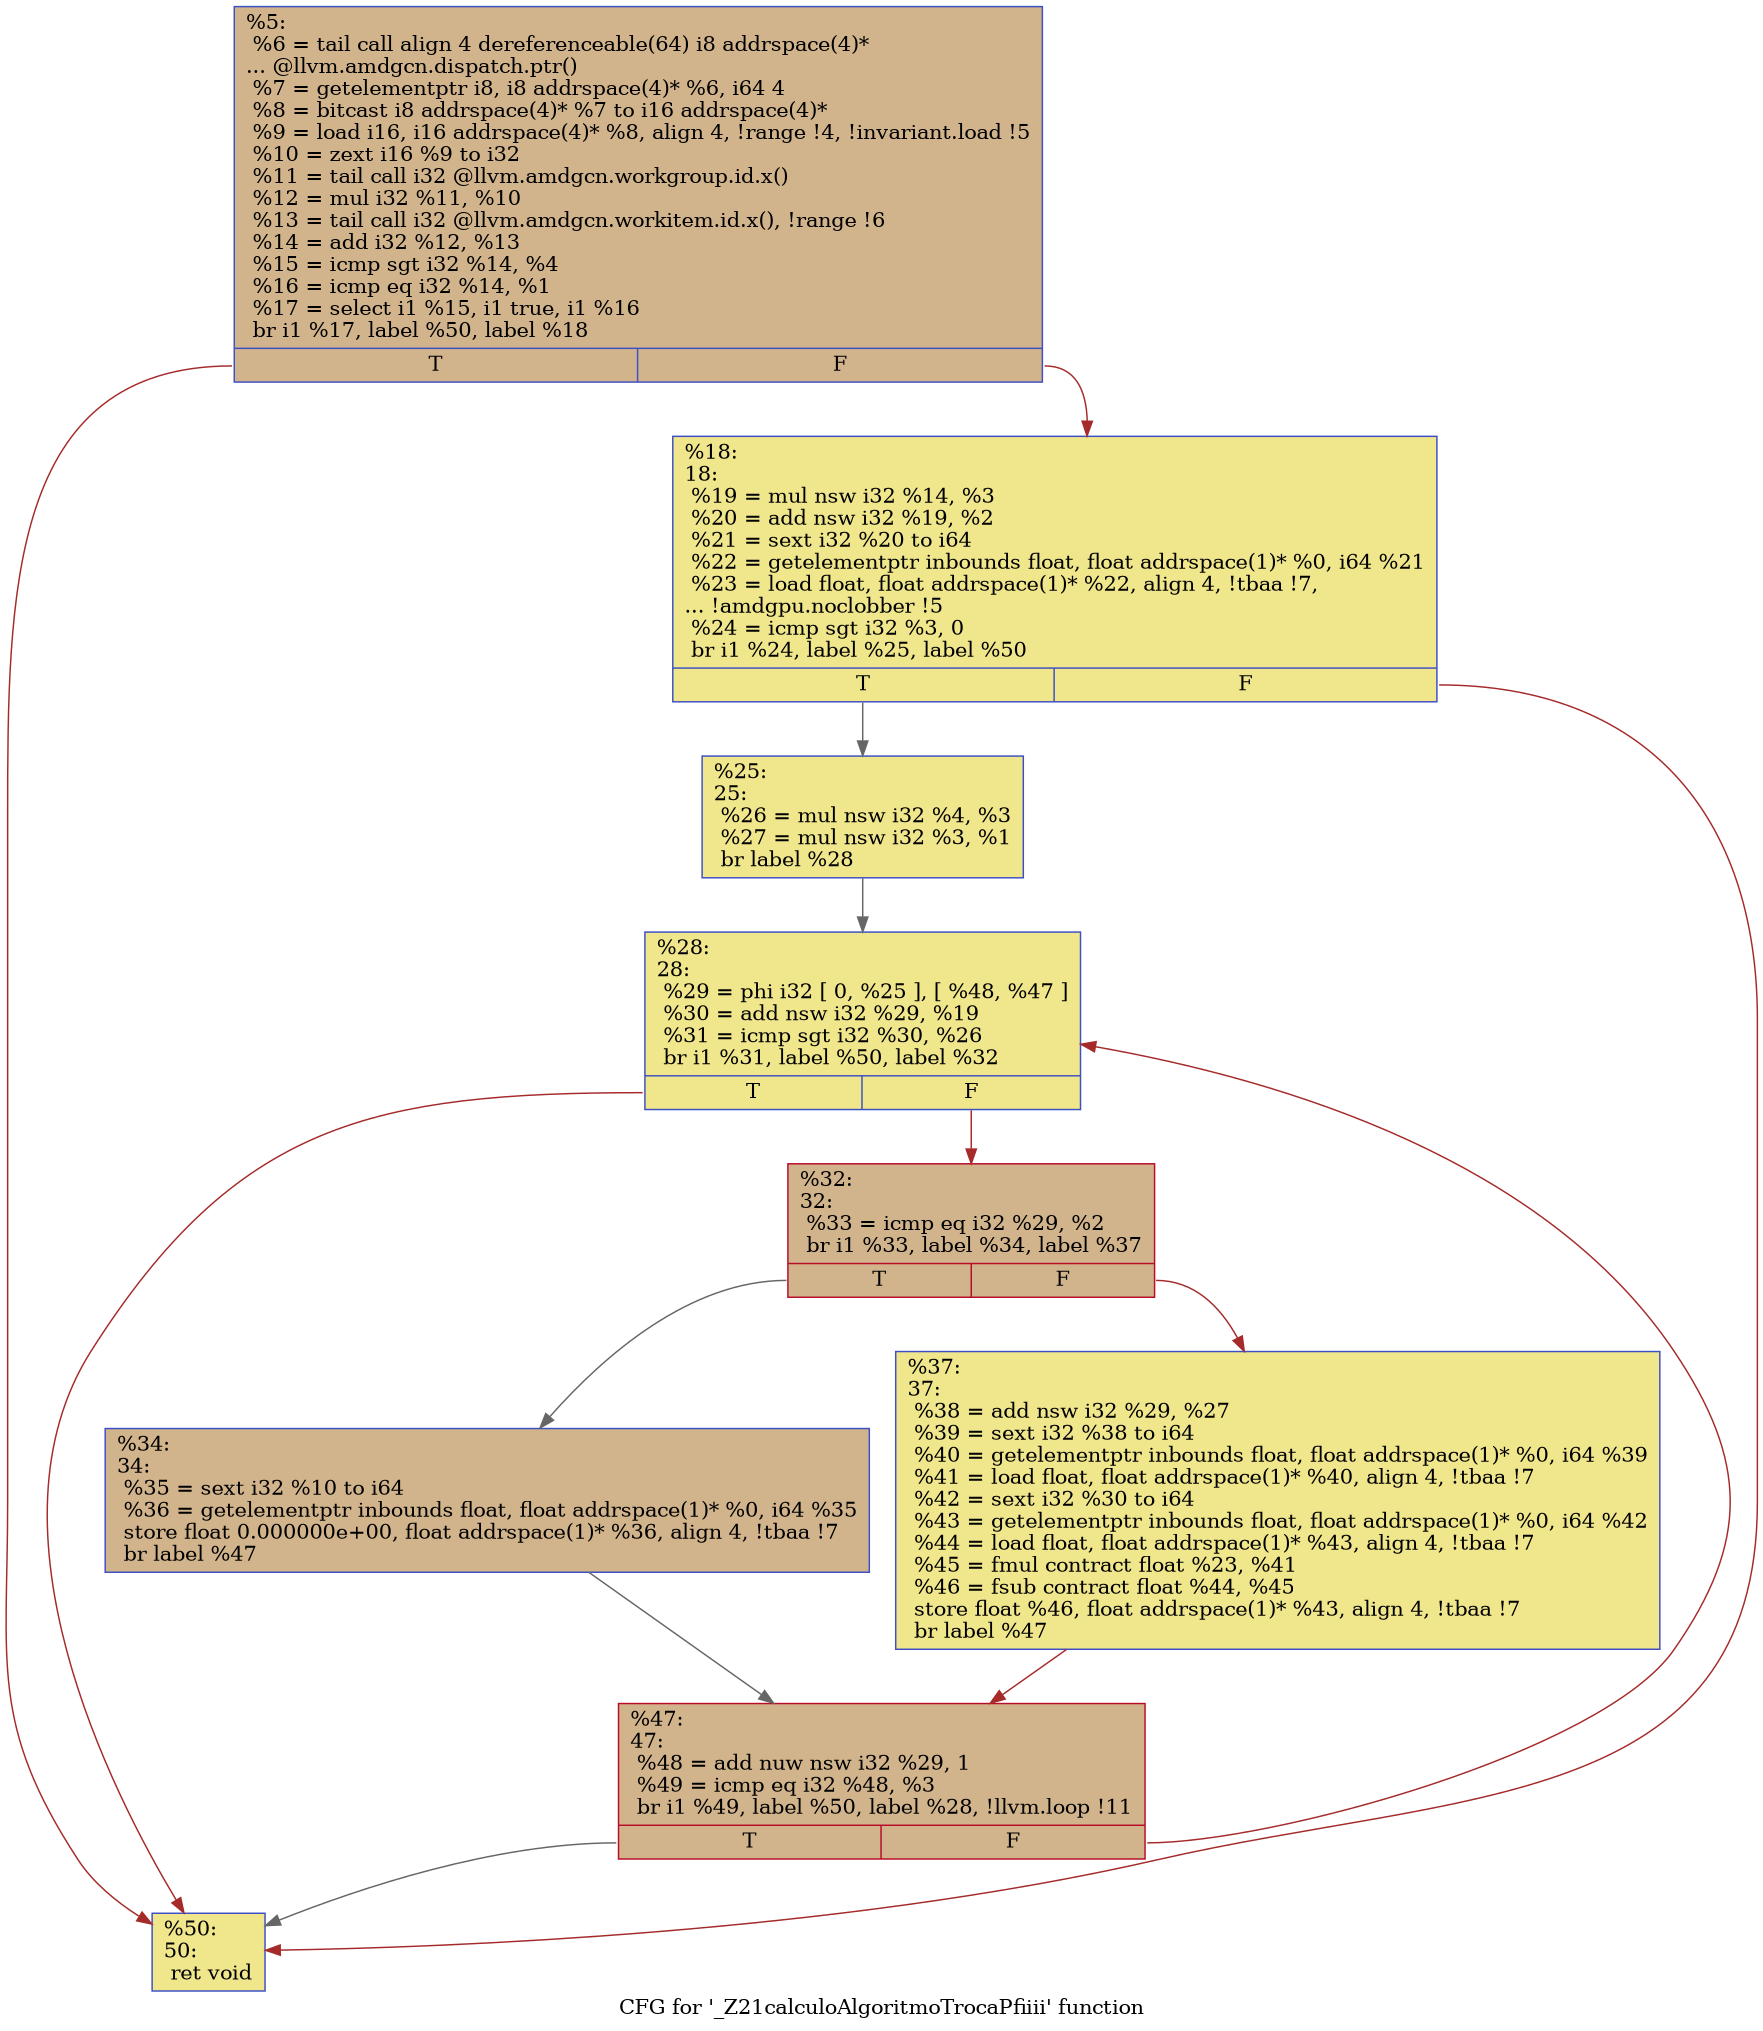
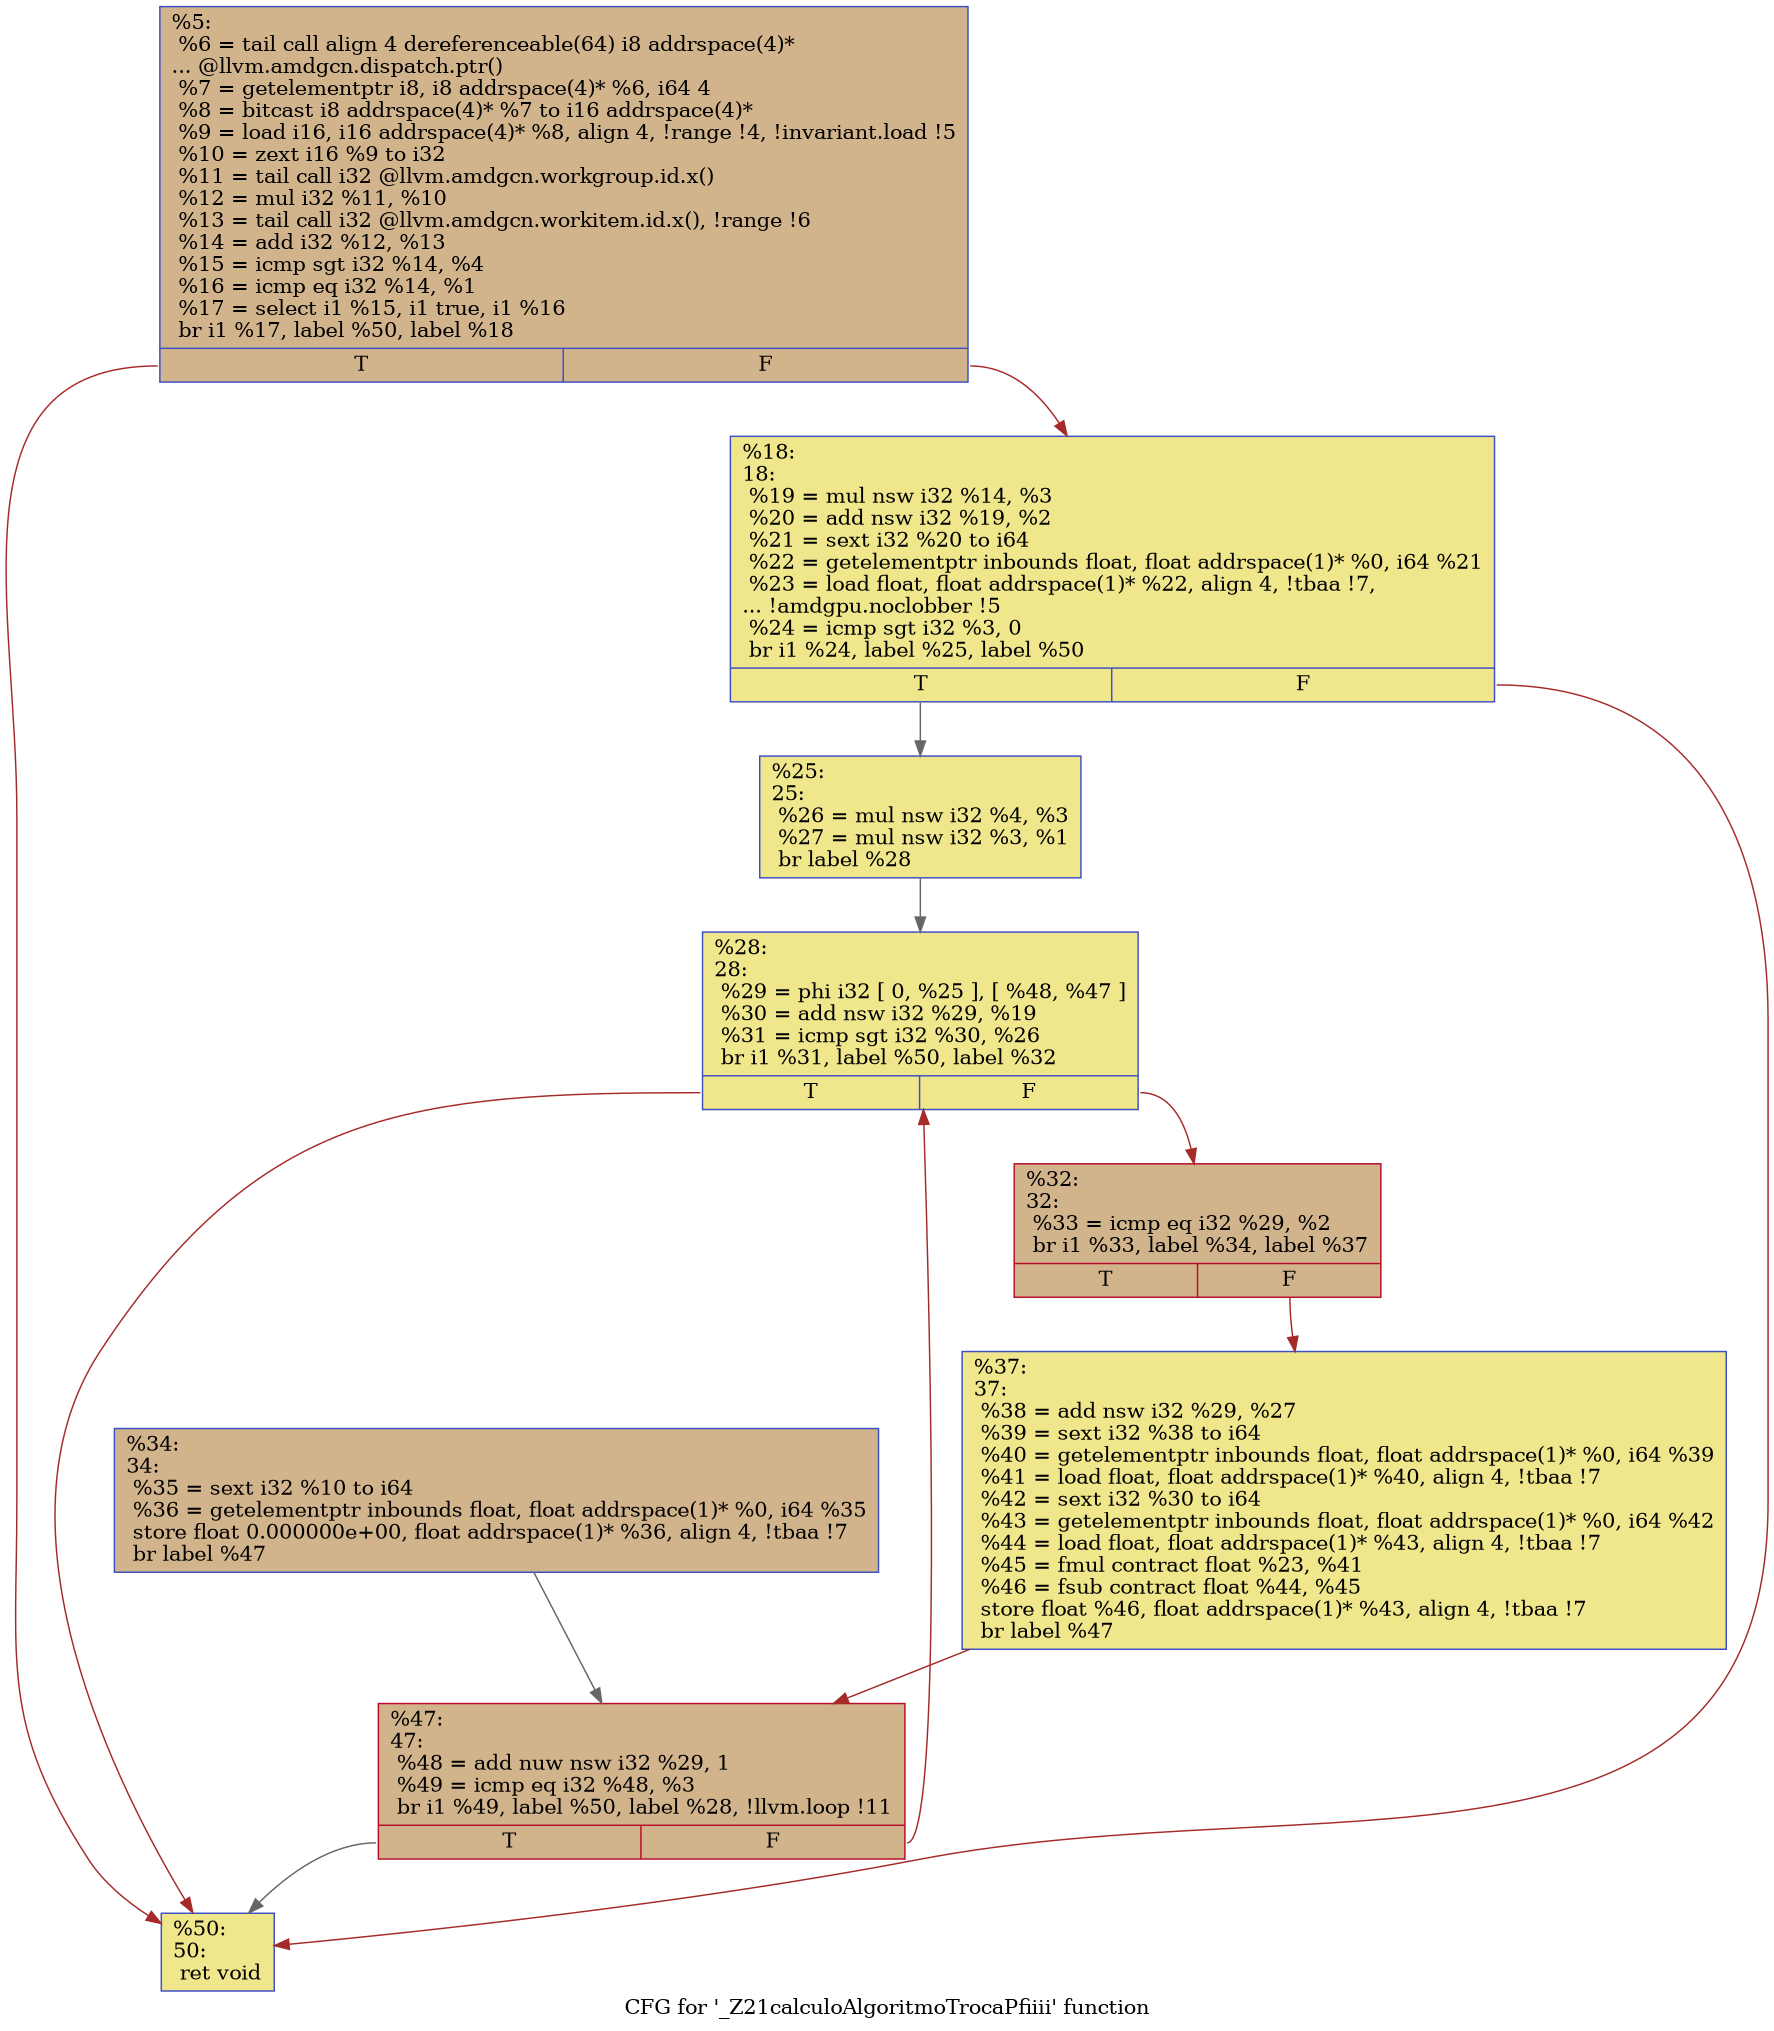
edge "%32:" -> "%34:": removed
